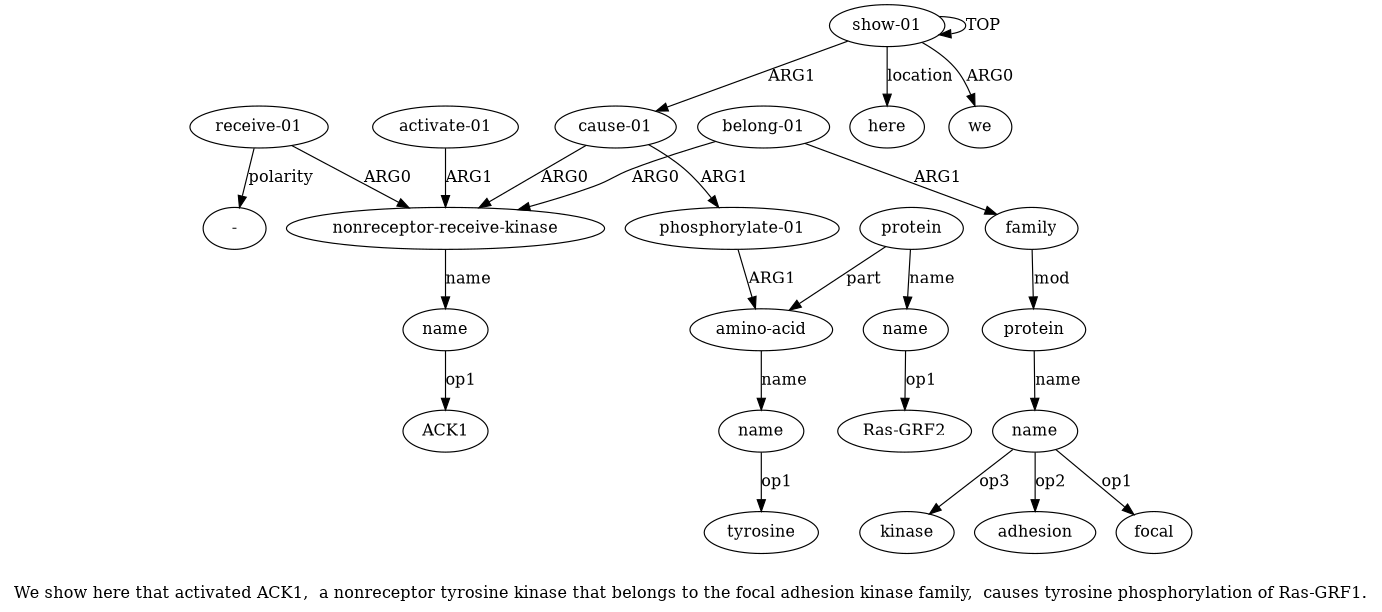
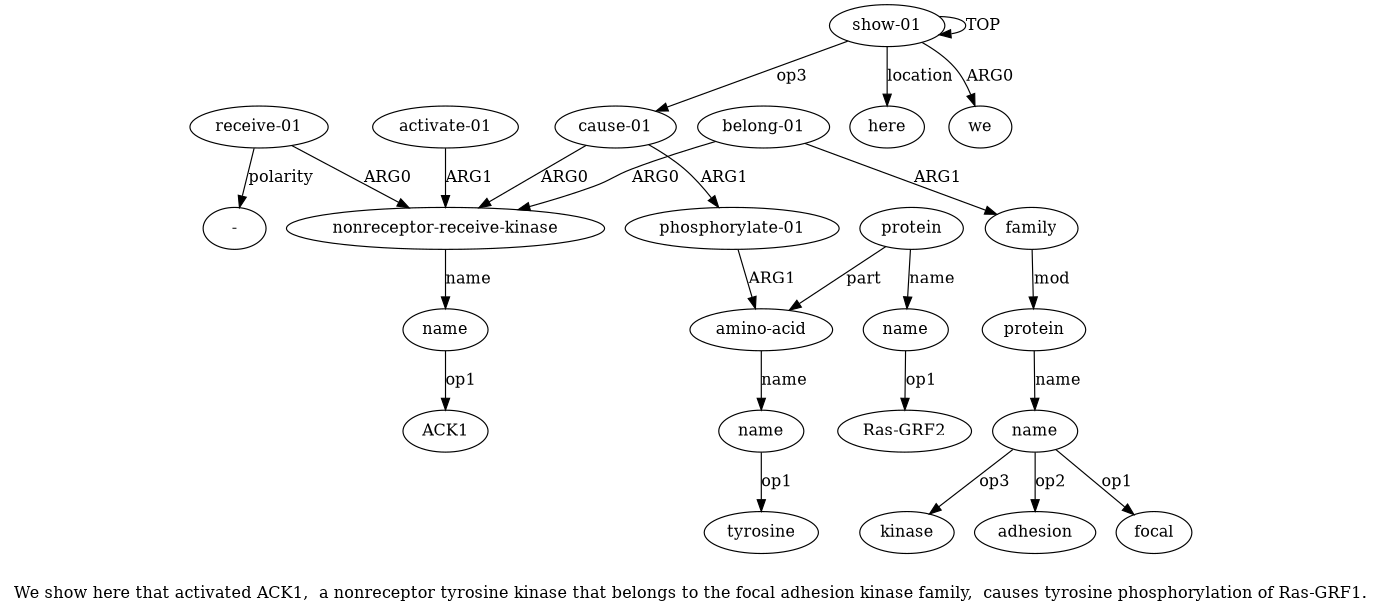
edge "show-01" -> "cause-01": label "ARG1" -> "op3"
